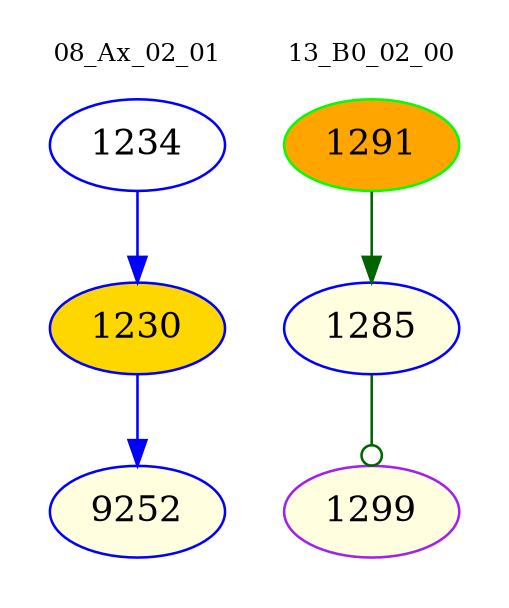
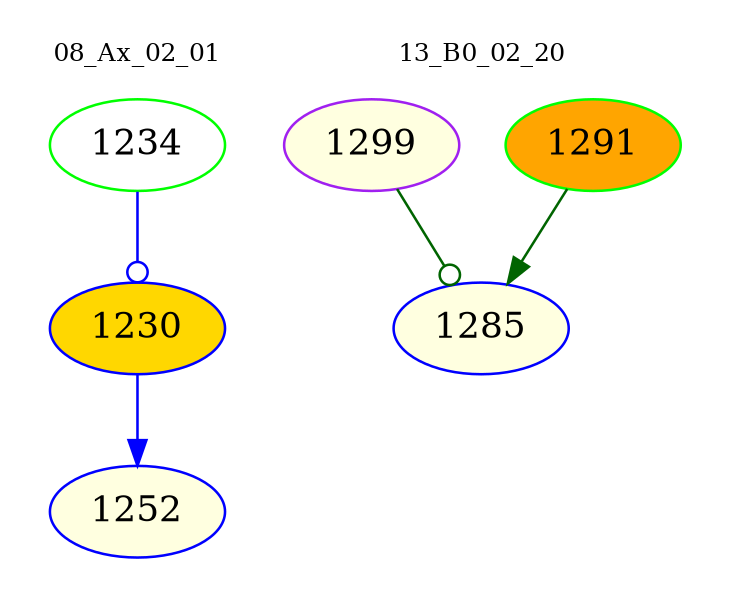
cluster "13_B0_02_00": label "13_B0_02_00" -> "13_B0_02_20"
node "1234": color blue -> green
edge "1234" -> "1230": arrowhead normal -> odot
edge "1285" -> "1299": reversed
node "9252": label "9252" -> "1252"
